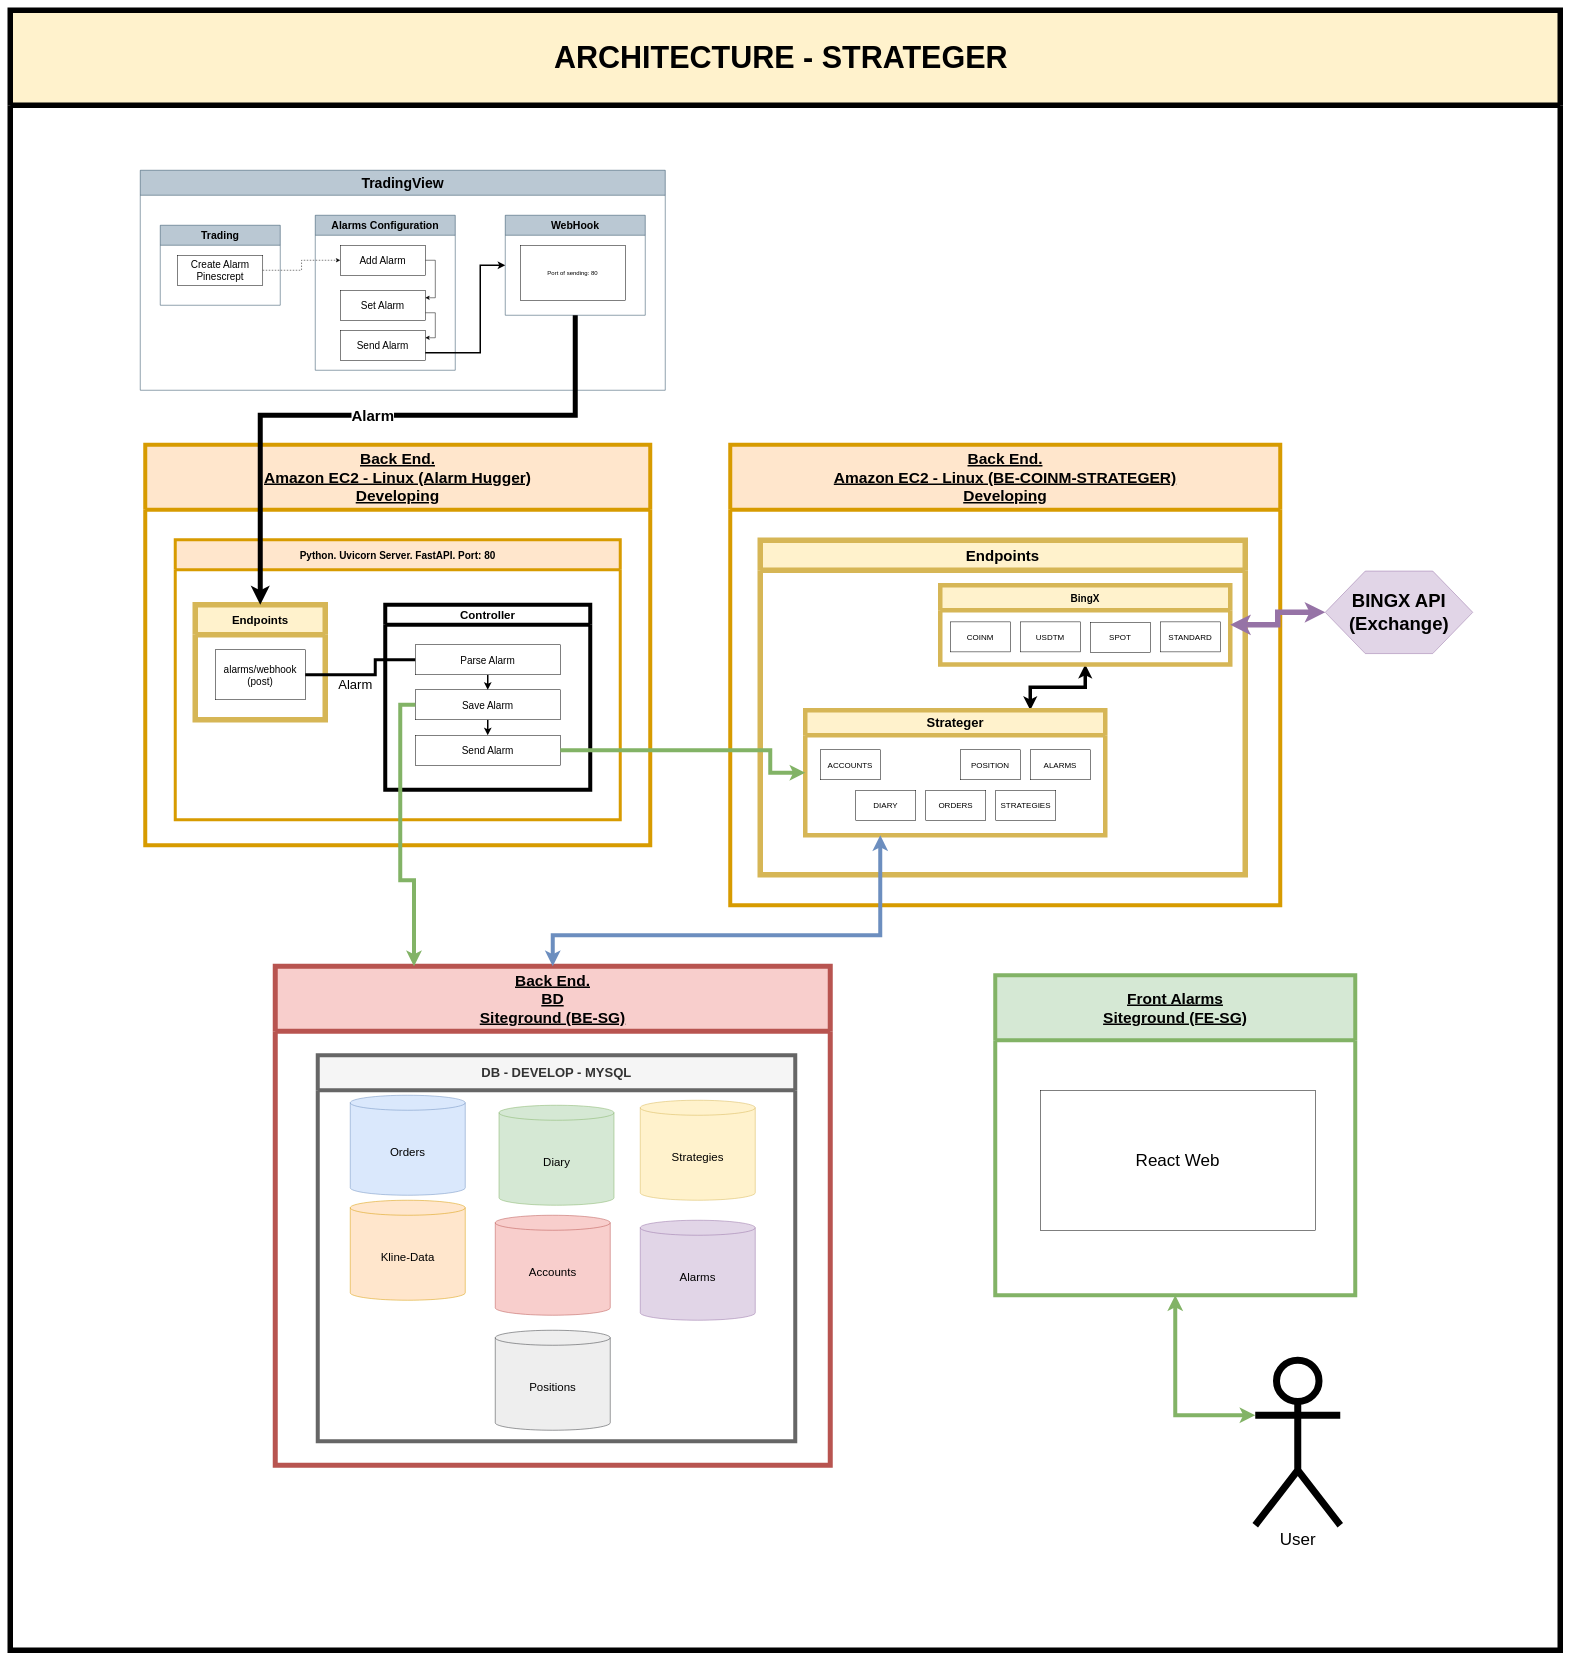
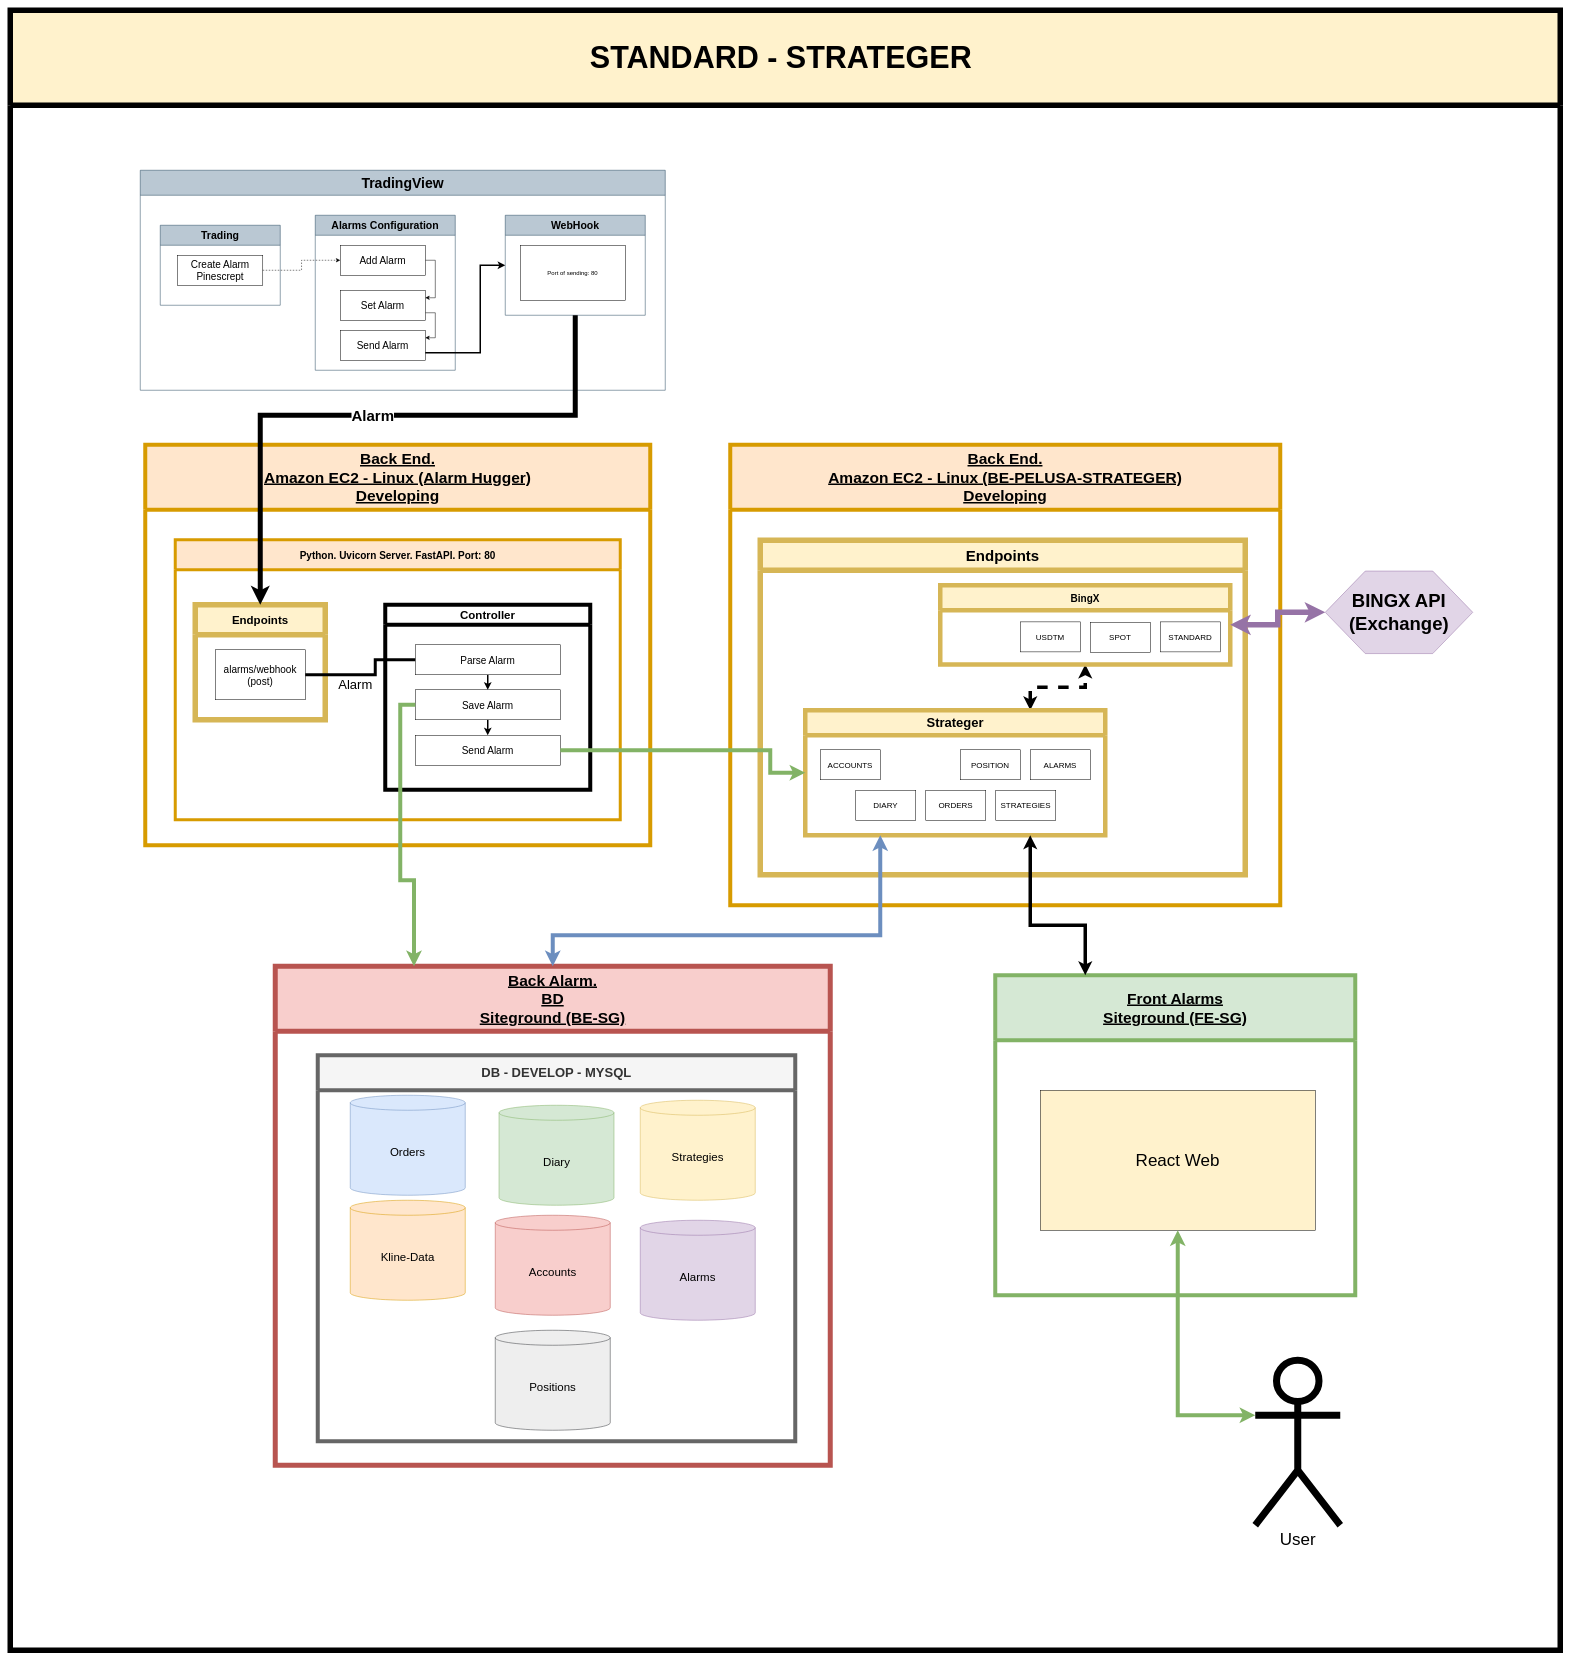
node "ARCHITECTURE - STRATEGER": label "ARCHITECTURE - STRATEGER" -> "STANDARD - STRATEGER"
node "Back End. Amazon EC2 - Linux (BE-COINM-STRATEGER) Developing": label "Back End. Amazon EC2 - Linux (BE-COINM-STRATEGER) Developing" -> "Back End. Amazon EC2 - Linux (BE-PELUSA-STRATEGER) Developing"
node "COINM": removed
edge "BingX" -- "Strateger": style solid -> dashed
edge "Strateger" -- "Front Alarms Siteground (FE-SG)": added
node "Back End. BD Siteground (BE-SG)": label "Back End. BD Siteground (BE-SG)" -> "Back Alarm. BD Siteground (BE-SG)"
node "React Web": fillcolor #ffffff -> #fff2cc
edge "Front Alarms Siteground (FE-SG)" -- "User": now "React Web" -- "User"
